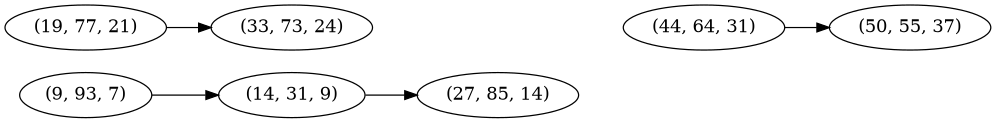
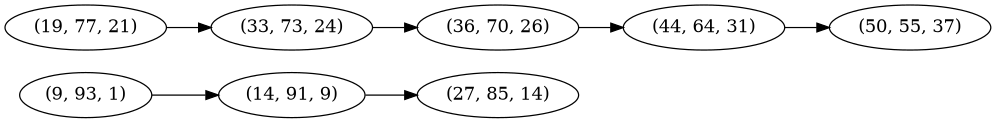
node "(36, 70, 26)": added
node "(9, 93, 7)": label "(9, 93, 7)" -> "(9, 93, 1)"
node "(14, 31, 9)": label "(14, 31, 9)" -> "(14, 91, 9)"
